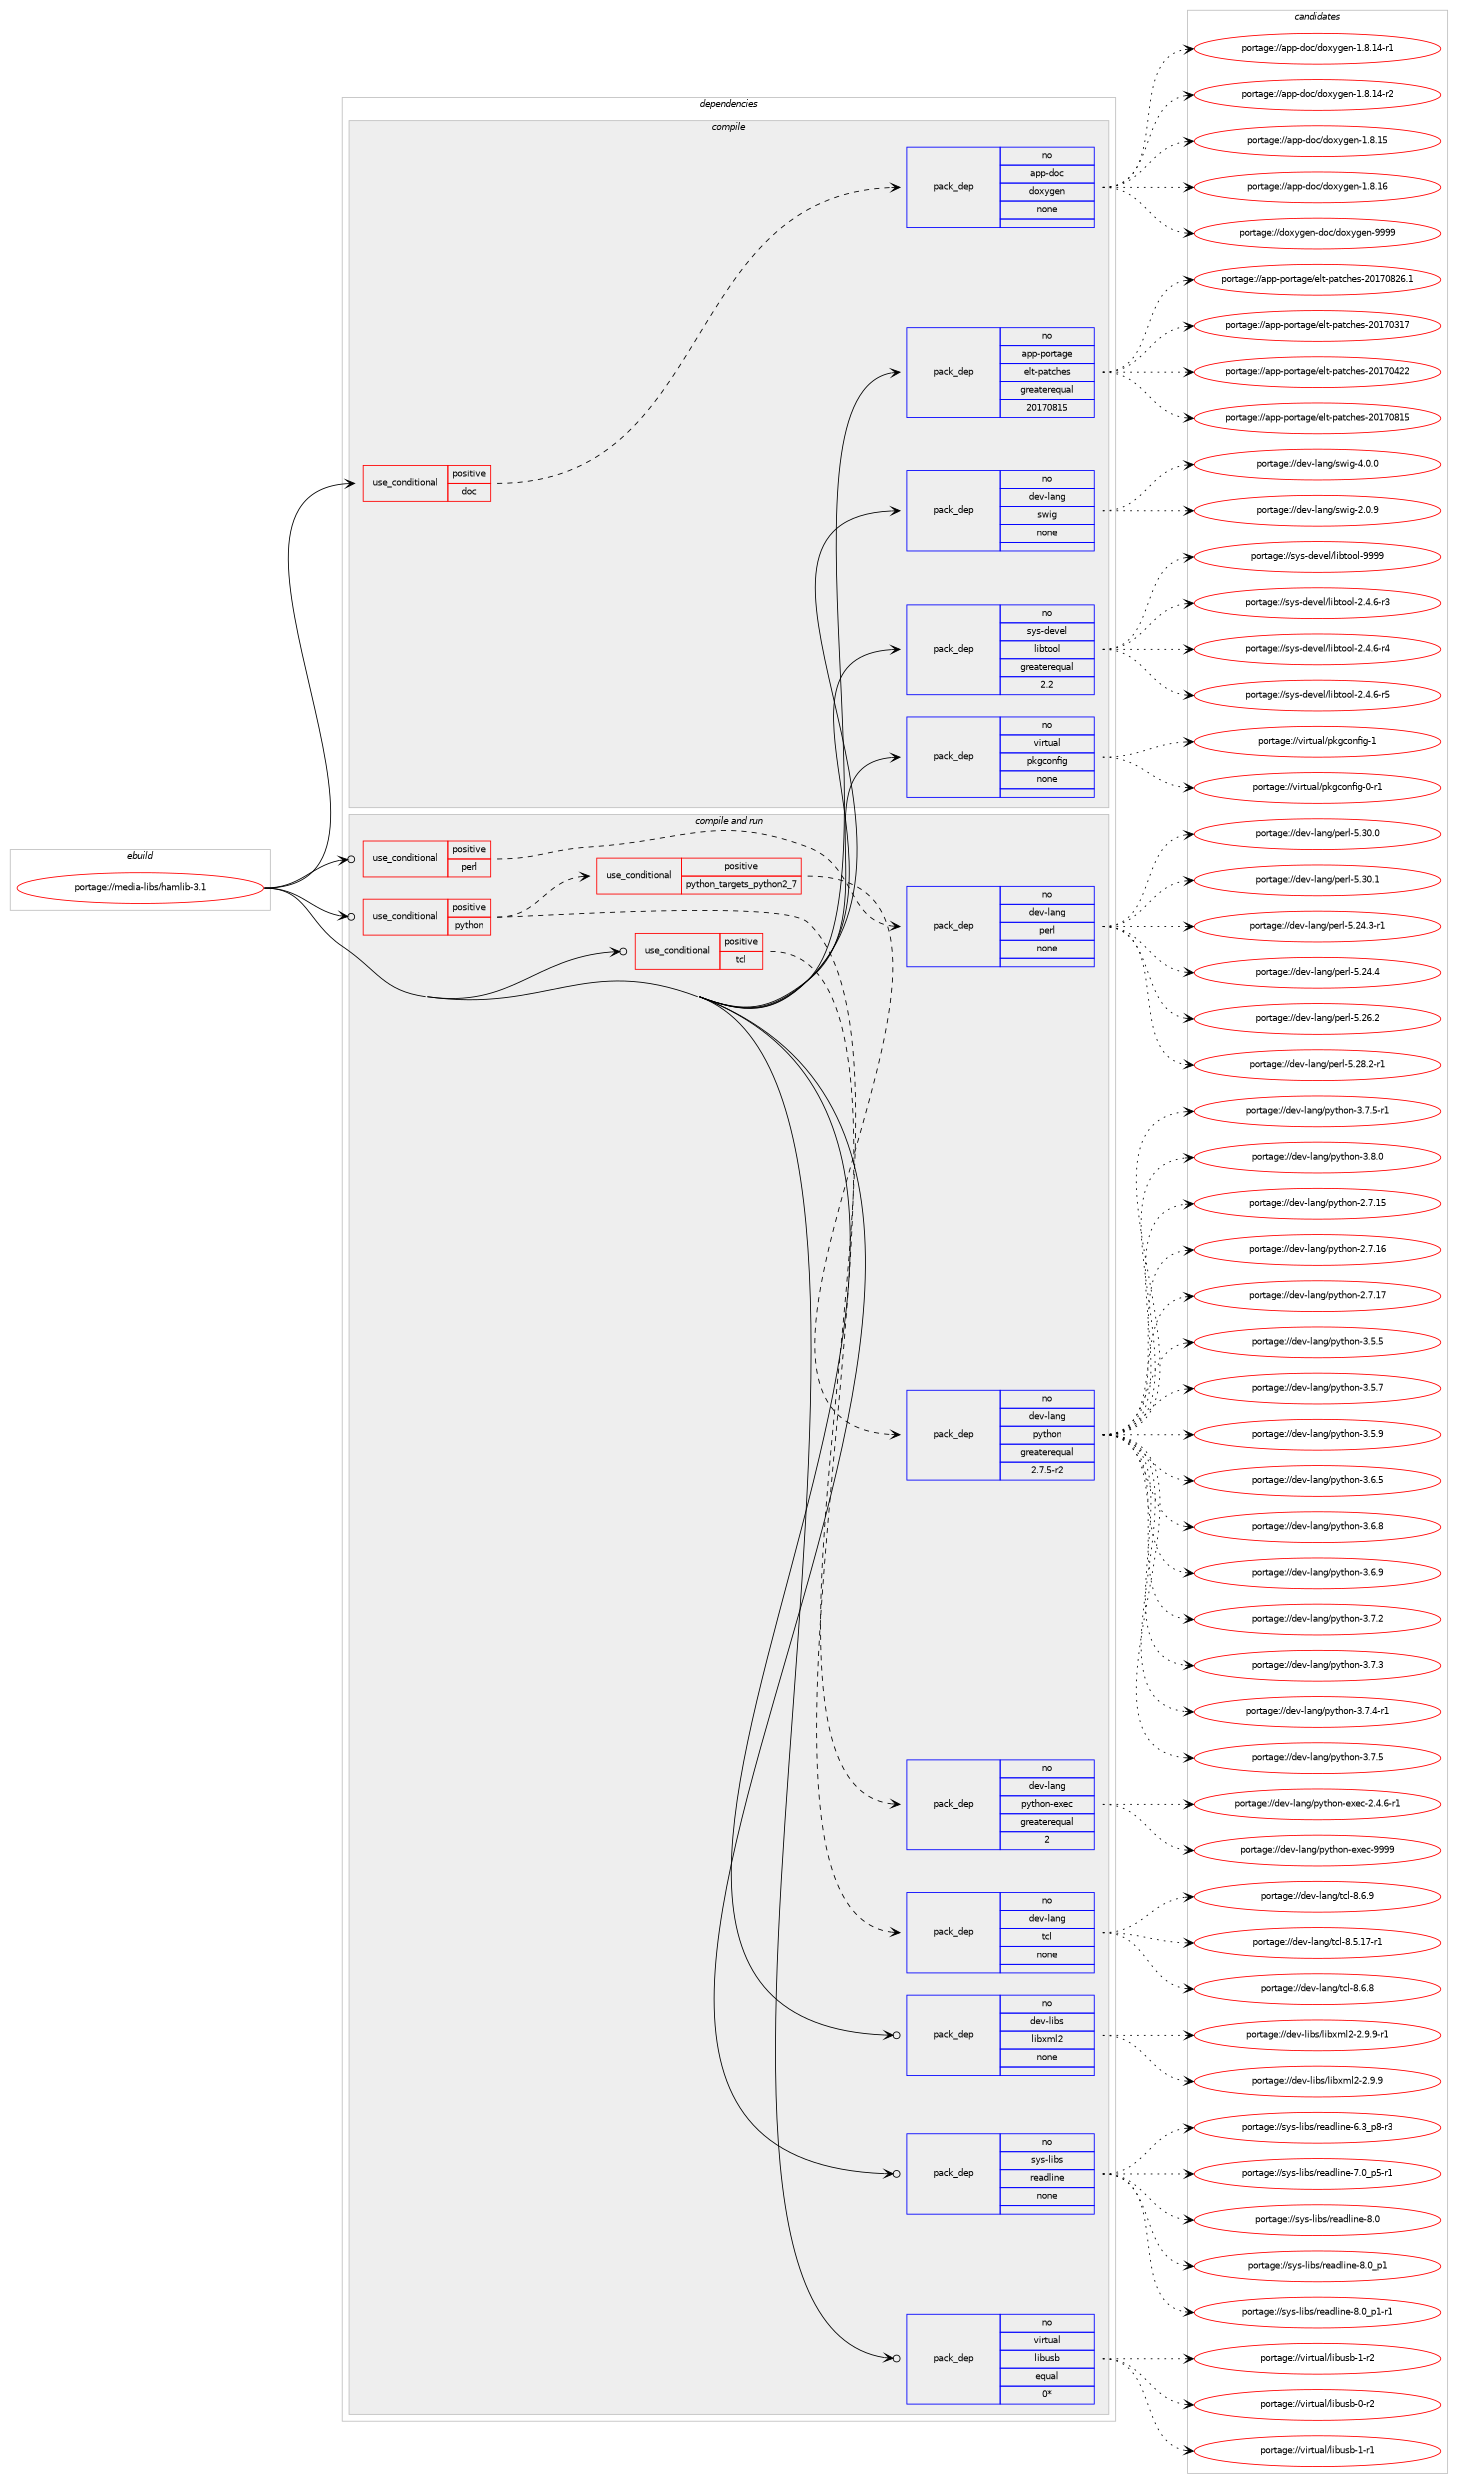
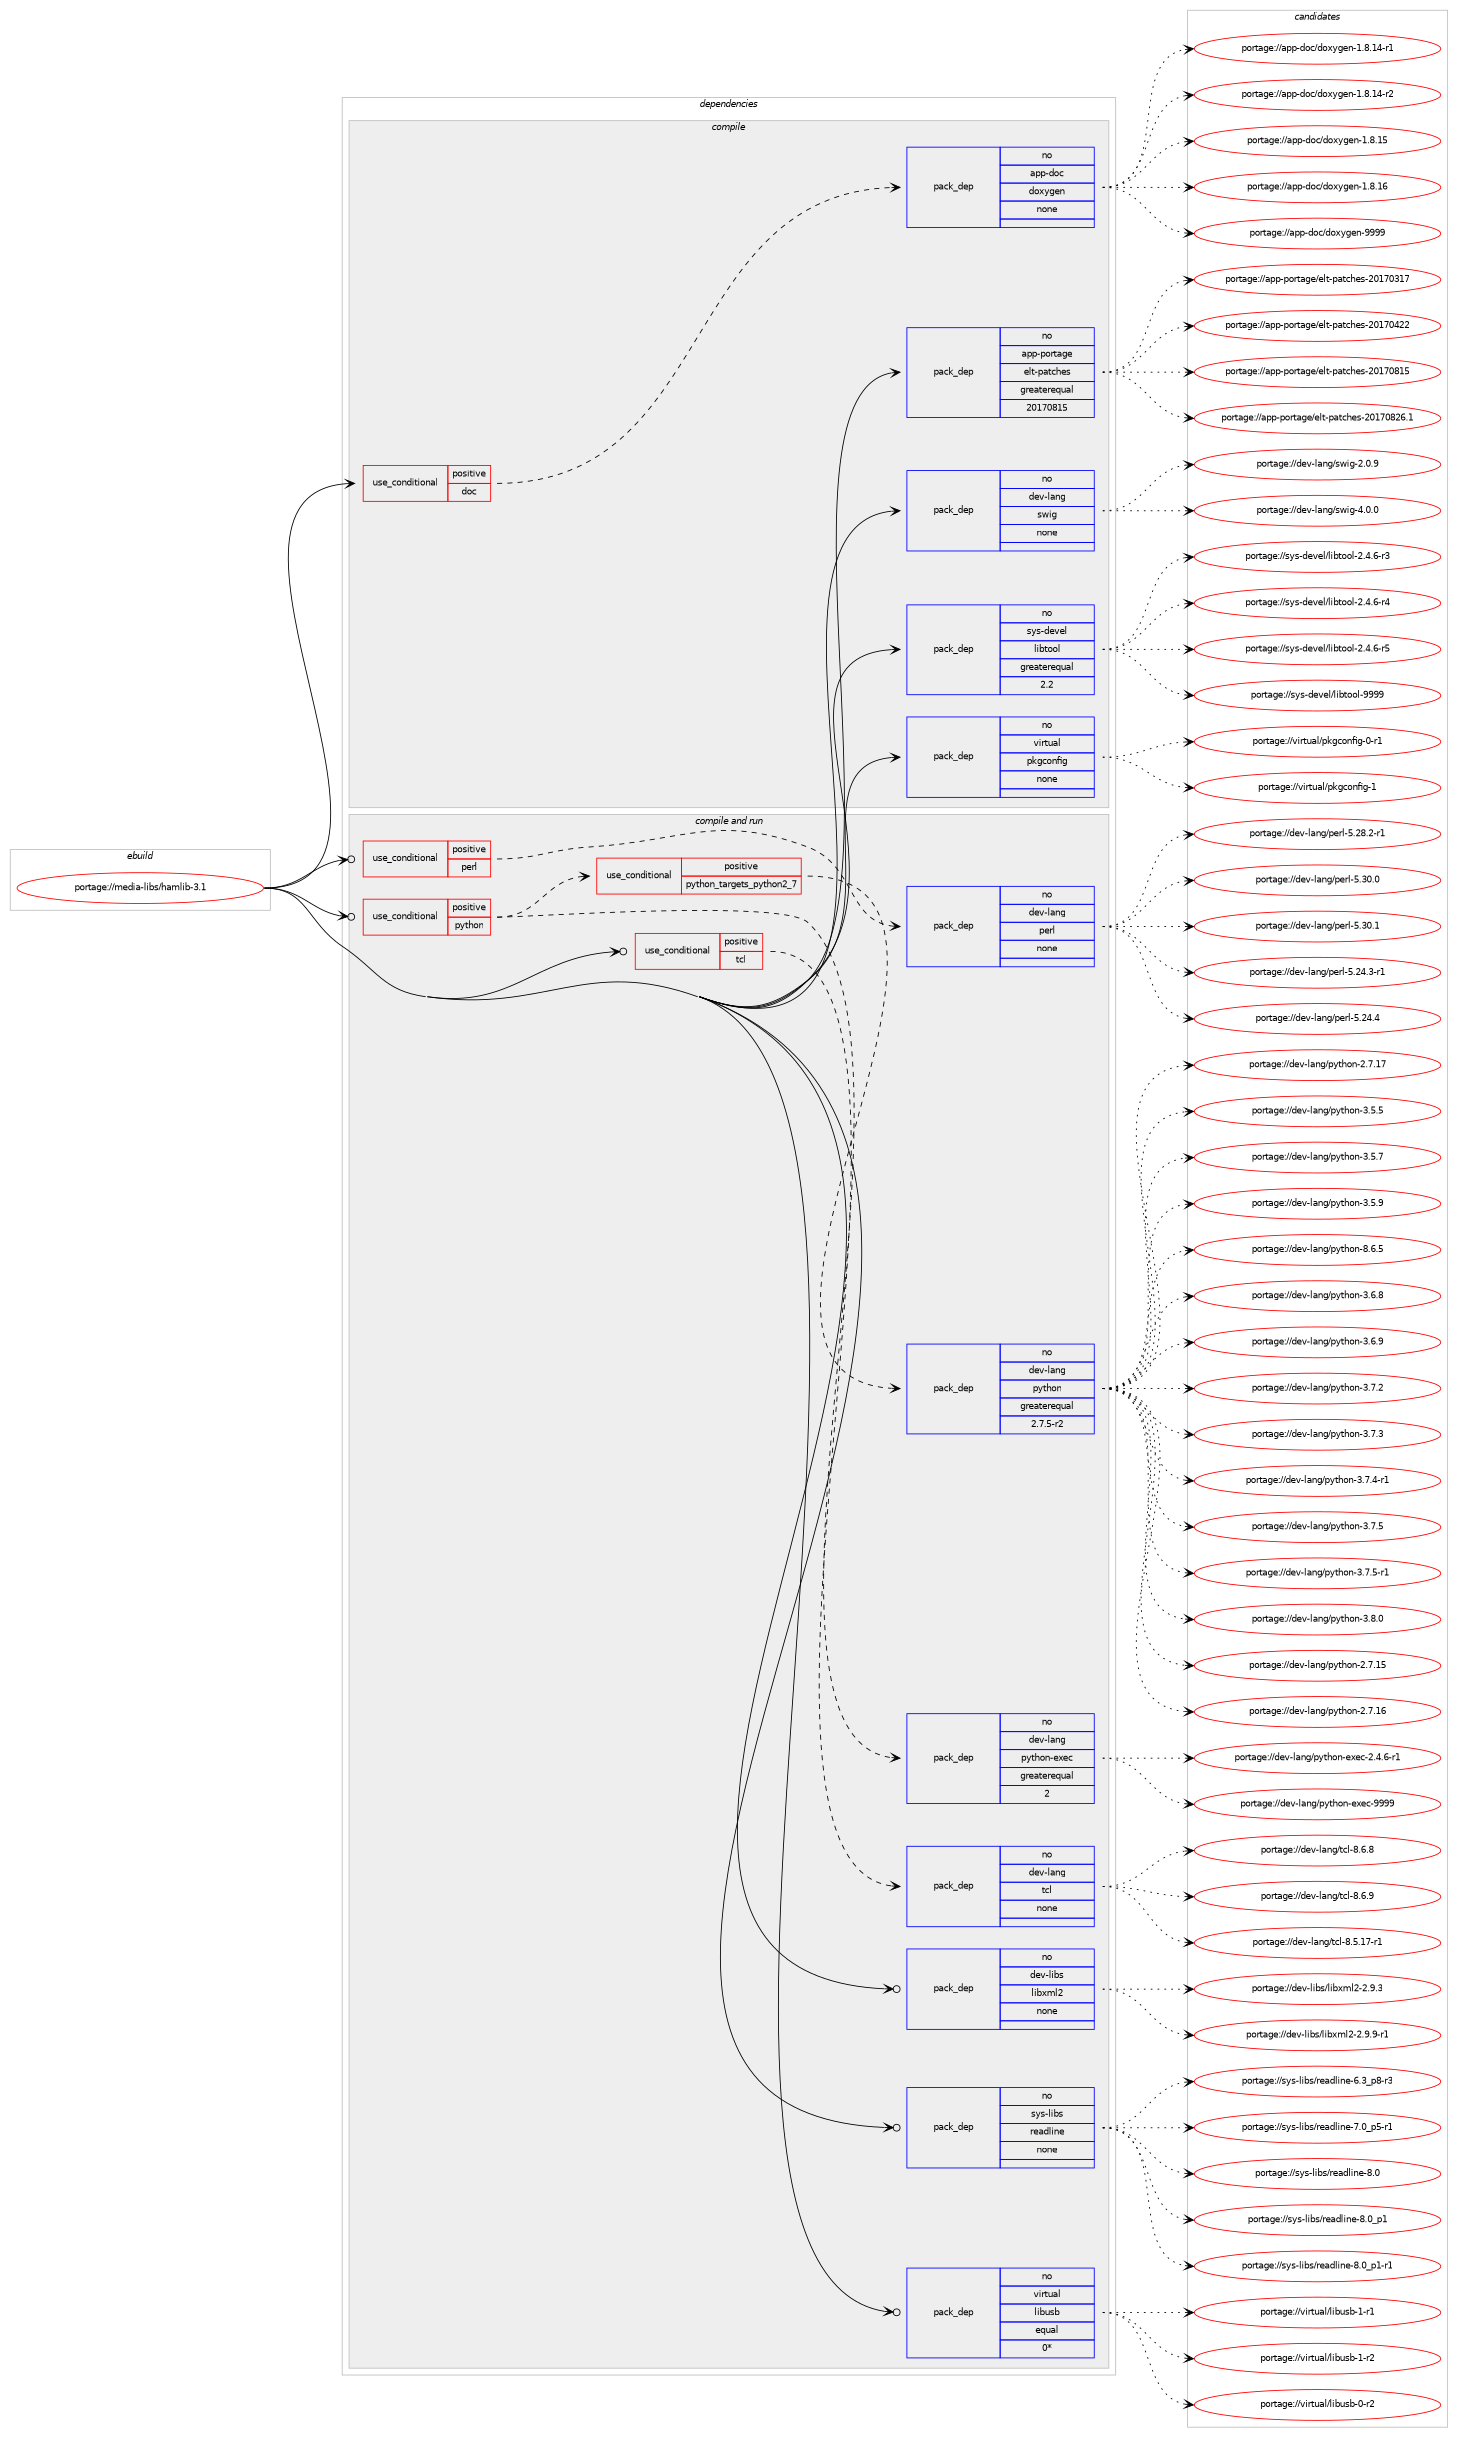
node "portage://doxygen-doc/doxygen-9999": label "portage://doxygen-doc/doxygen-9999" -> "portage://app-doc/doxygen-9999"
node "portage://dev-lang/perl-5.26.2": removed
node "portage://dev-lang/python-3.6.5": label "portage://dev-lang/python-3.6.5" -> "portage://dev-lang/python-8.6.5"
node "portage://dev-libs/libxml2-2.9.9": label "portage://dev-libs/libxml2-2.9.9" -> "portage://dev-libs/libxml2-2.9.3"
